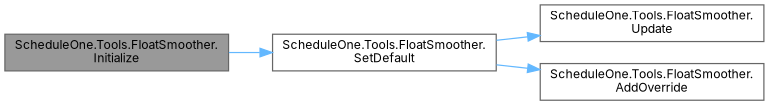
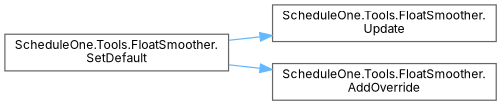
node "ScheduleOne.Tools.FloatSmoother. Initialize": removed
